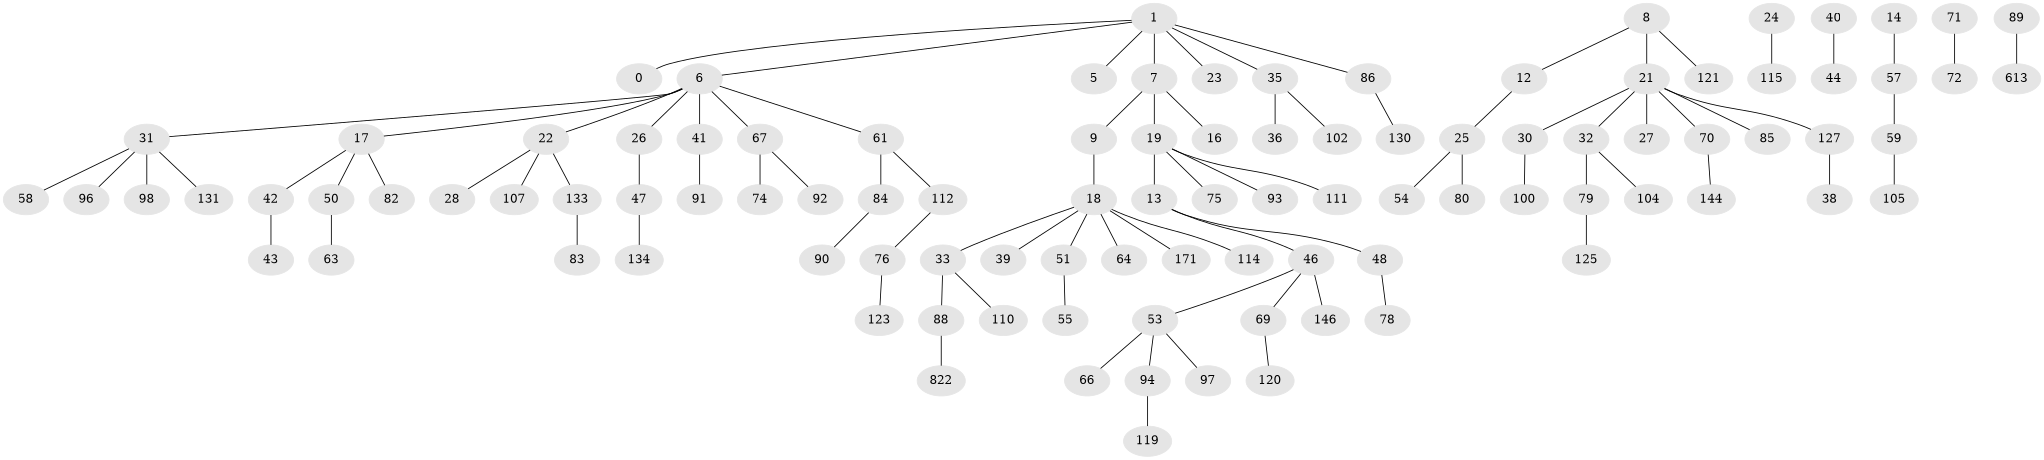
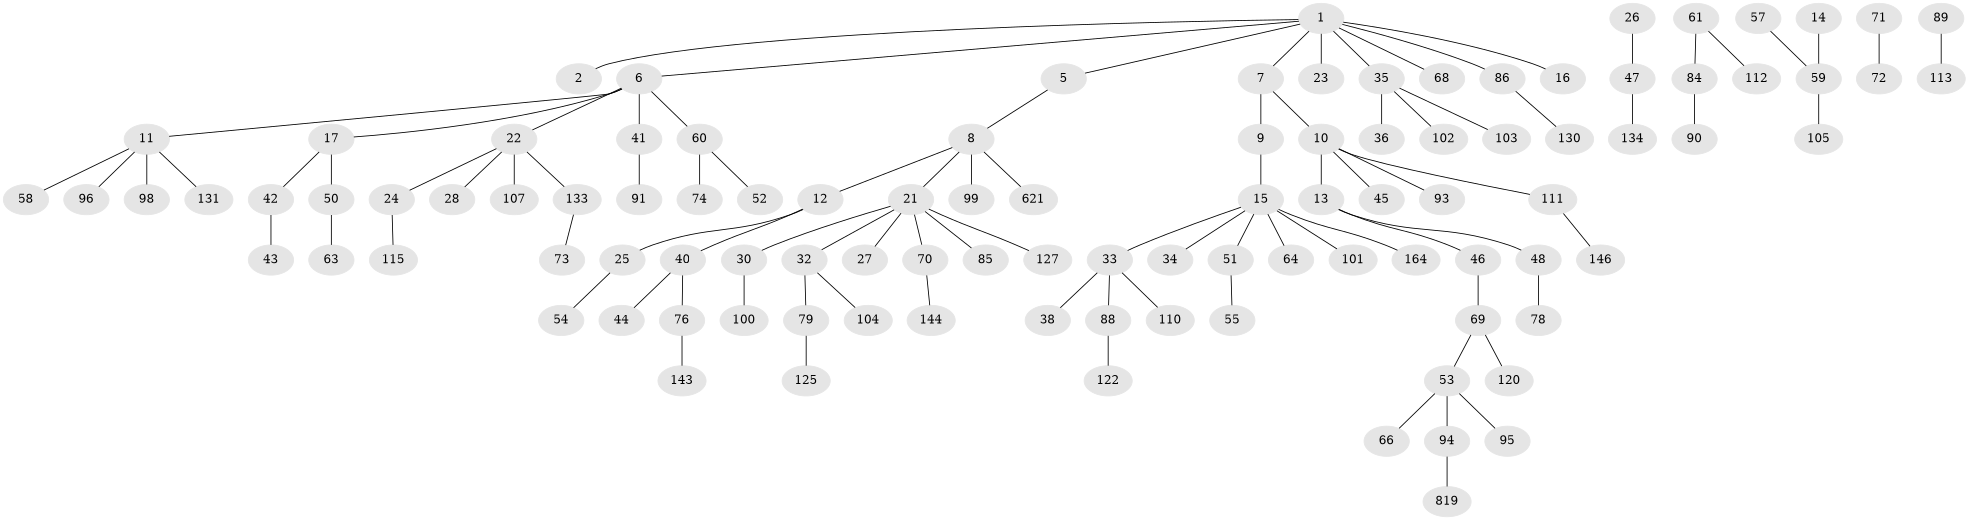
edge "14" -- "57": now "14" -- "59"
node "0": label "0" -> "2"
node "68": added
node "121": label "121" -> "621"
node "613": label "613" -> "113"
edge "6" -- "26": removed
edge "6" -- "61": removed
edge "5" -- "8": added
edge "7" -- "16": now "1" -- "16"
node "31": label "31" -> "11"
node "67": label "67" -> "60"
node "19": label "19" -> "10"
node "103": added
edge "22" -- "24": added
edge "127" -- "38": now "33" -- "38"
node "82": removed
node "92": label "92" -> "52"
node "99": added
node "18": label "18" -> "15"
node "75": label "75" -> "45"
node "80": removed
edge "112" -- "76": now "40" -- "76"
edge "12" -- "40": added
node "83": label "83" -> "73"
node "39": label "39" -> "34"
node "171": label "171" -> "101"
node "114": label "114" -> "164"
edge "46" -- "146": now "111" -- "146"
edge "46" -- "53": now "69" -- "53"
node "123": label "123" -> "143"
node "822": label "822" -> "122"
node "97": label "97" -> "95"
node "119": label "119" -> "819"
